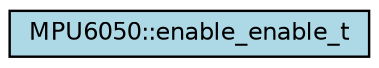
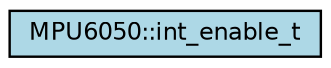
node "MPU6050::enable_enable_t": label "MPU6050::enable_enable_t" -> "MPU6050::int_enable_t"
